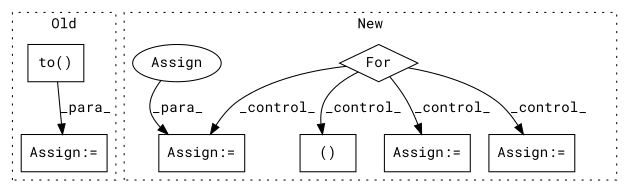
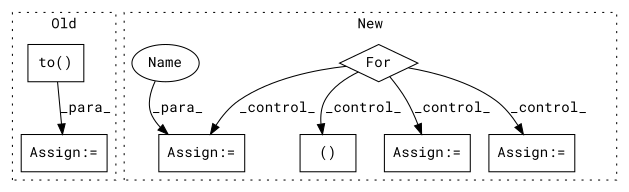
node "Assign": label "Assign" -> "Name"
